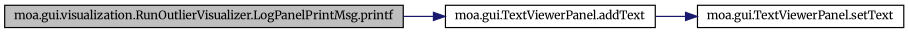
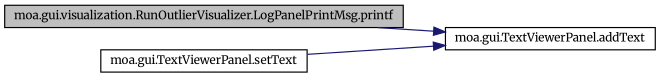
edge "moa.gui.TextViewerPanel.addText" -> "moa.gui.TextViewerPanel.setText": reversed
